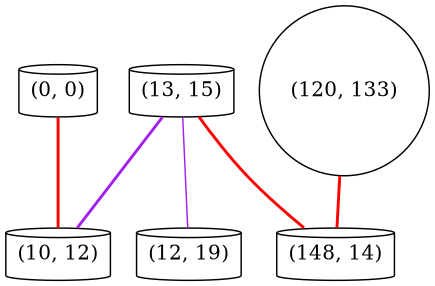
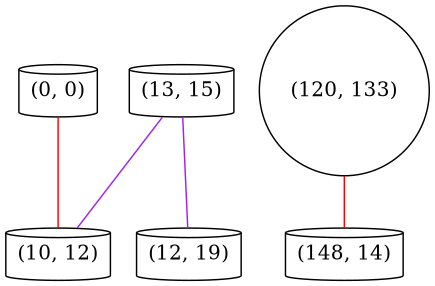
edge "(0, 0)" -- "(10, 12)": style bold -> solid
edge "(13, 15)" -- "(10, 12)": style bold -> solid
edge "(13, 15)" -- "(148, 14)": removed
edge "(120, 133)" -- "(148, 14)": style bold -> solid
